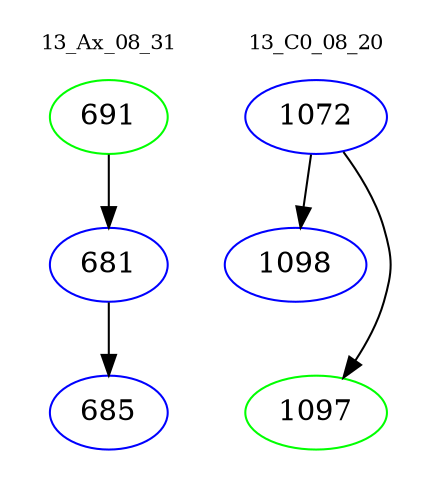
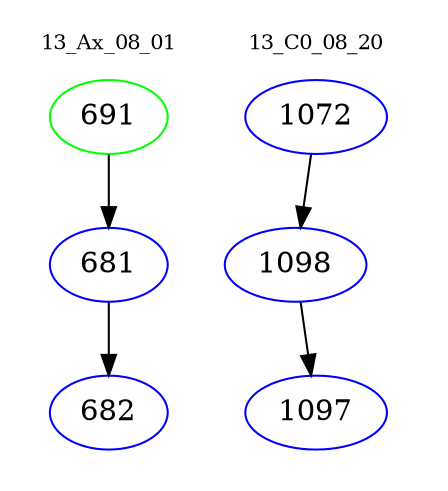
cluster "13_Ax_08_31": label "13_Ax_08_31" -> "13_Ax_08_01"
edge "1072" -> "1097": now "1098" -> "1097"
node "685": label "685" -> "682"
node "1097": color green -> blue
